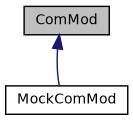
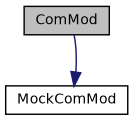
edge "MockComMod" -> "ComMod": reversed
